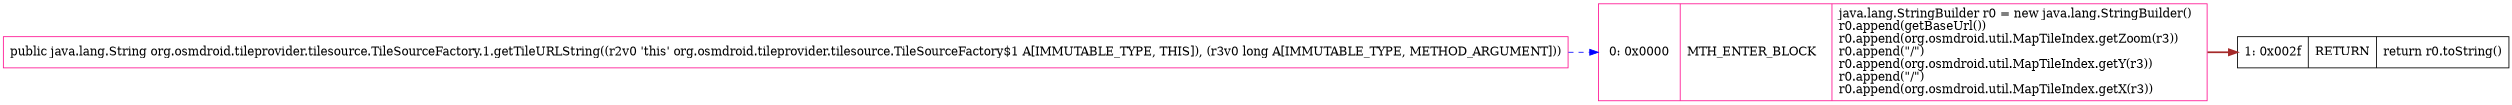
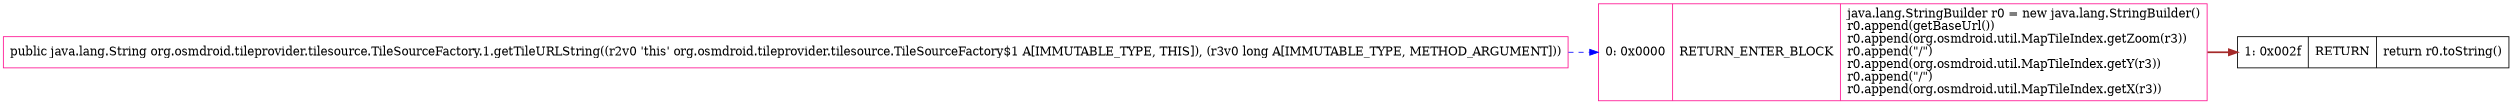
node "0: 0x0000": text "MTH_ENTER_BLOCK" -> "RETURN_ENTER_BLOCK"
